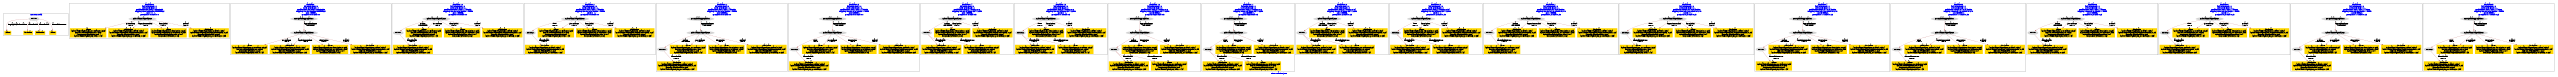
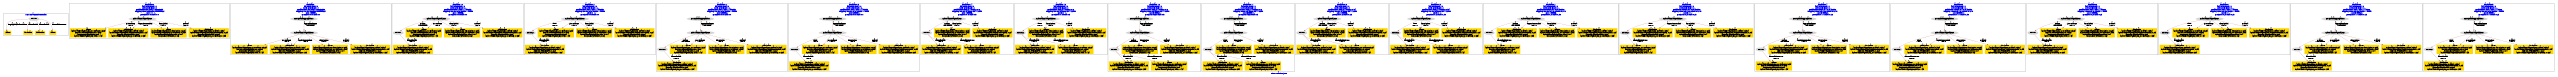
cluster "1-correct model": label "1-correct model" -> "1-correct accessionNumber"
